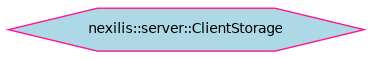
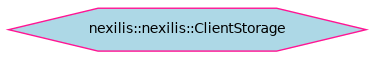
node "nexilis::server::ClientStorage": label "nexilis::server::ClientStorage" -> "nexilis::nexilis::ClientStorage"
